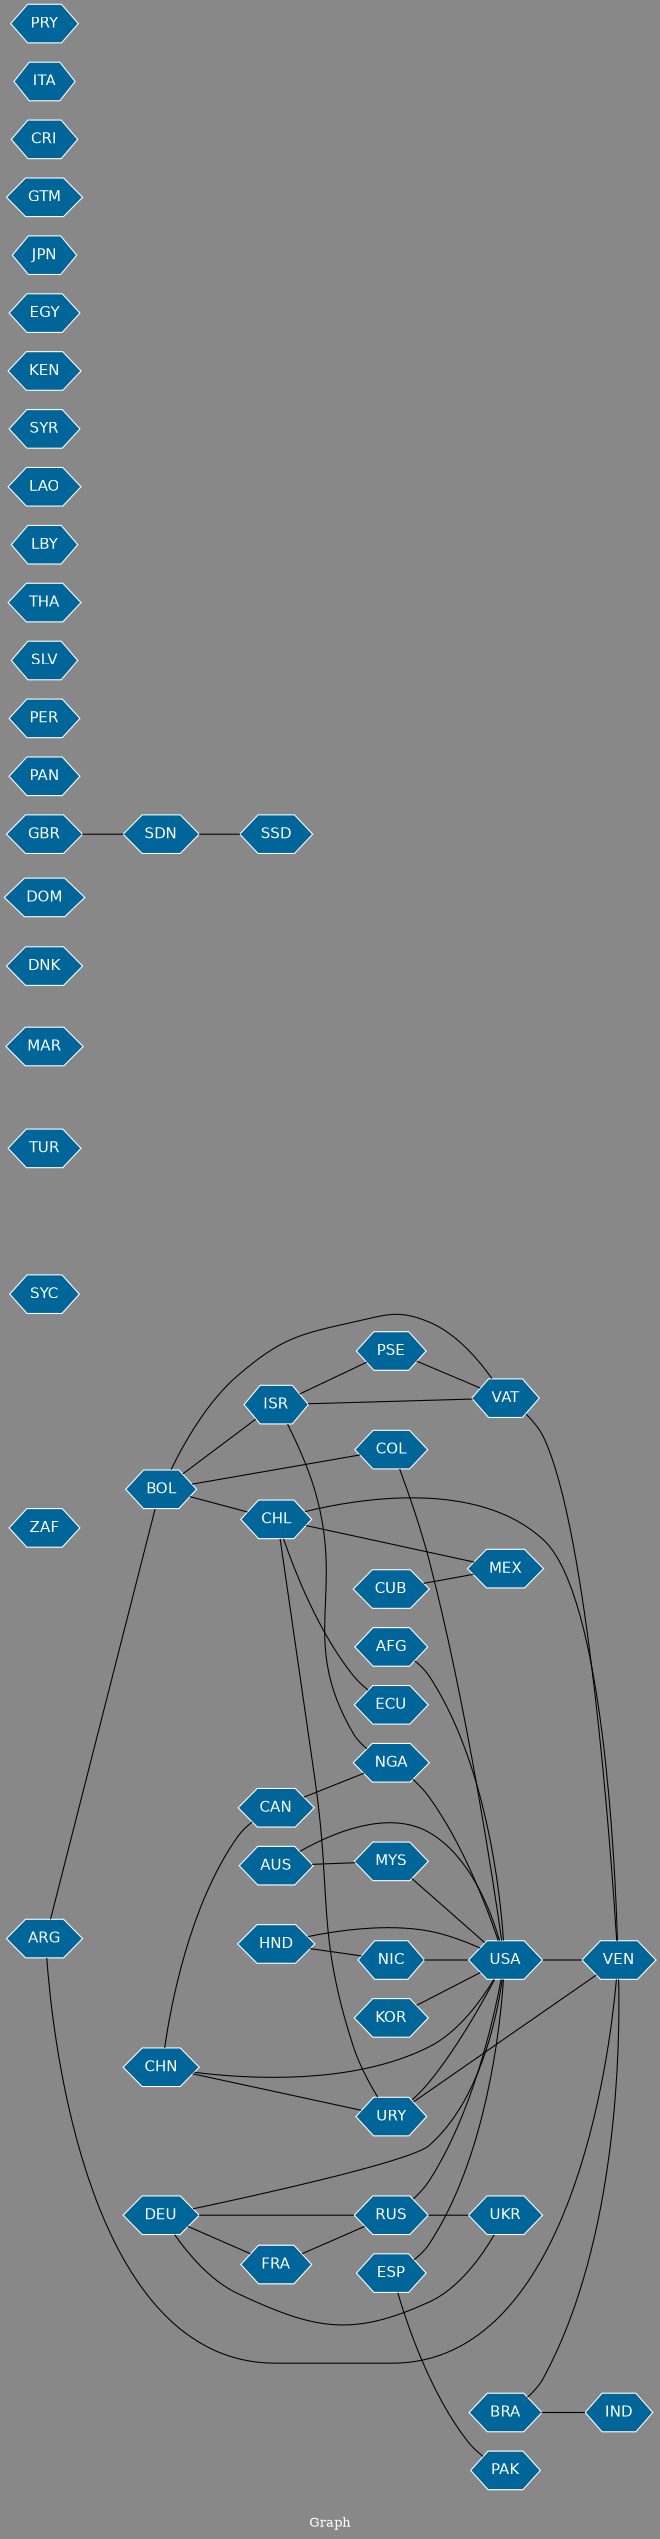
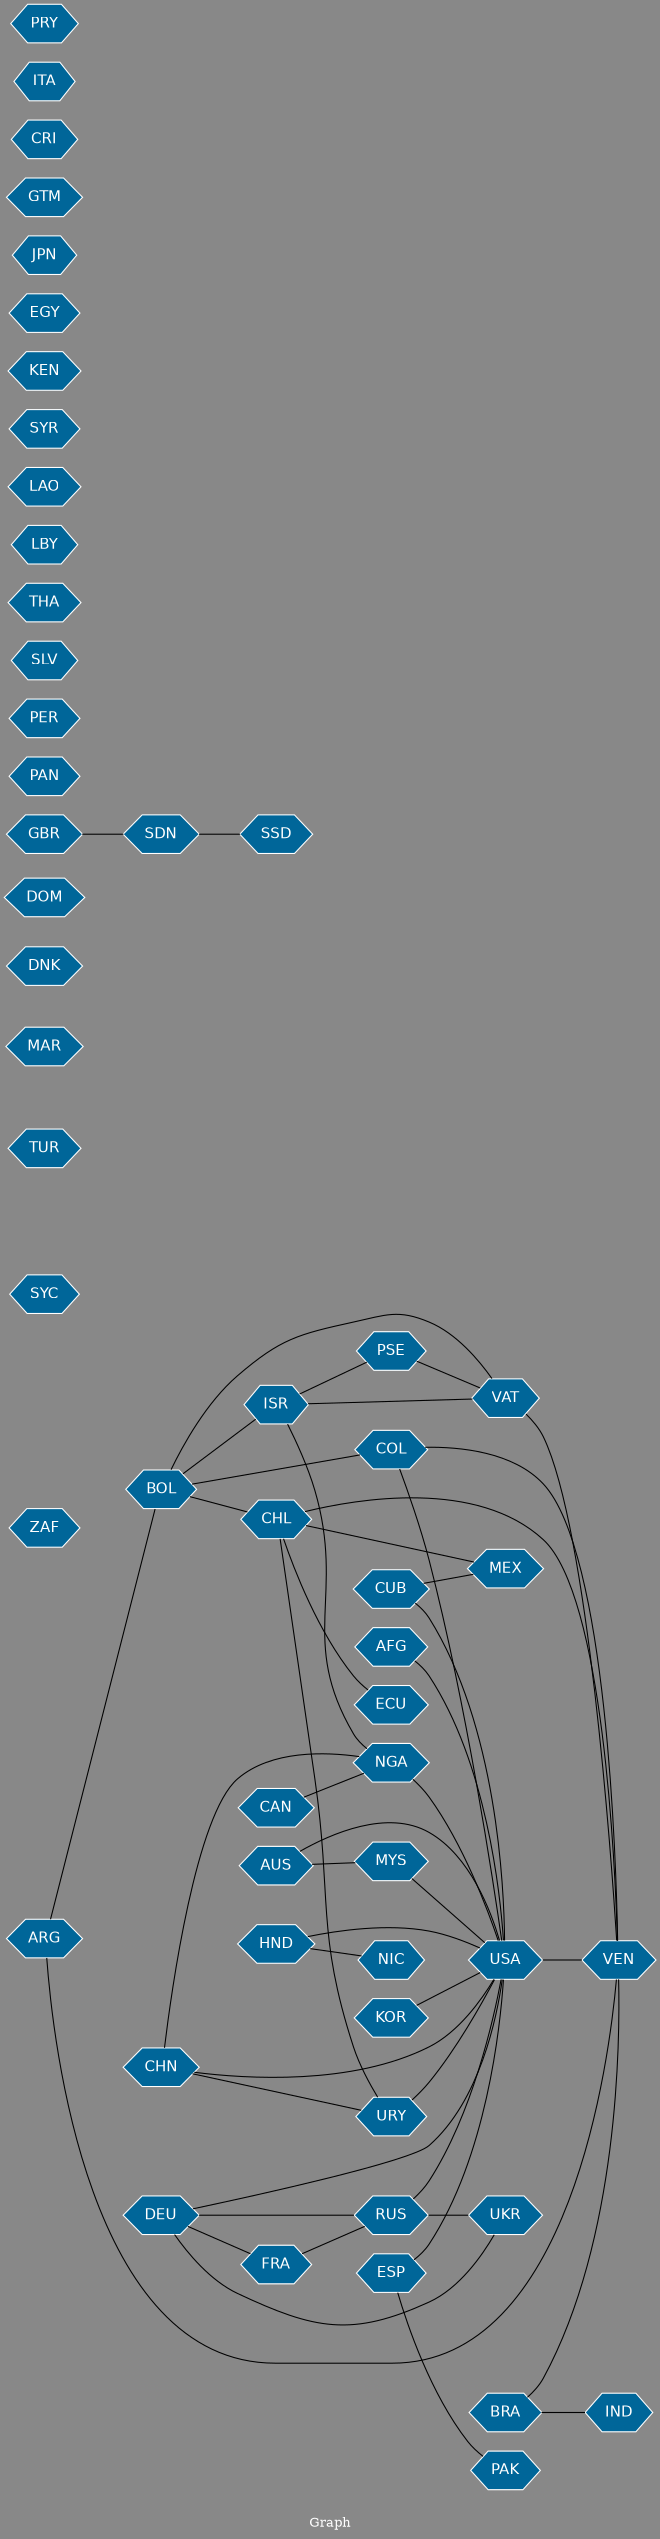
edge "CAN" -- "CHN": now "NGA" -- "CHN"
edge "NIC" -- "USA": now "CUB" -- "USA"
edge "VEN" -- "URY": now "VEN" -- "COL"
